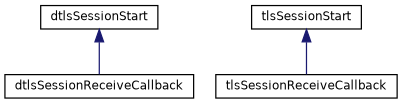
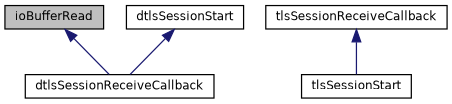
node "ioBufferRead": added
edge "tlsSessionReceiveCallback" -> "tlsSessionStart": reversed
